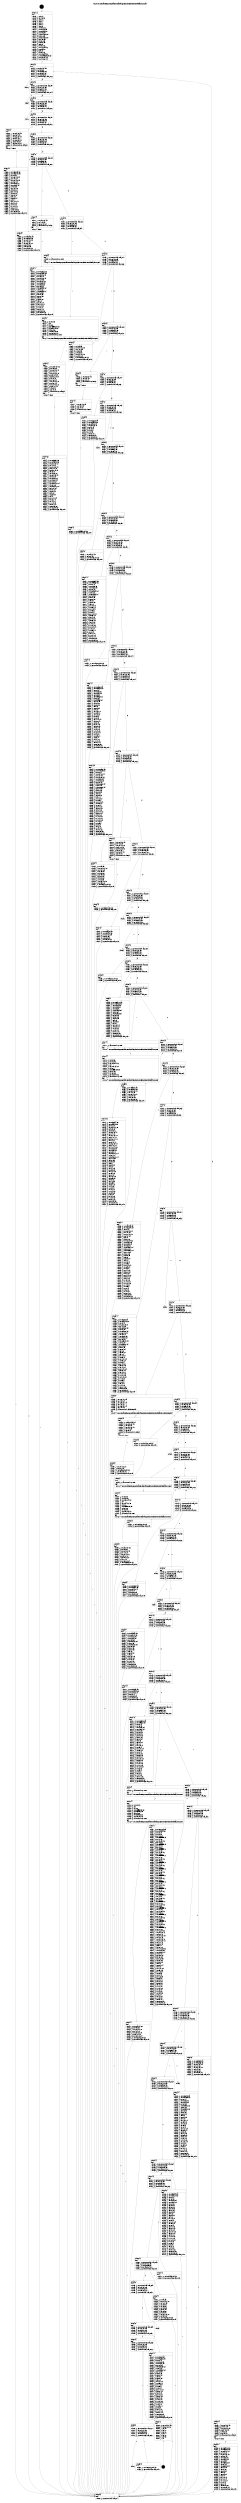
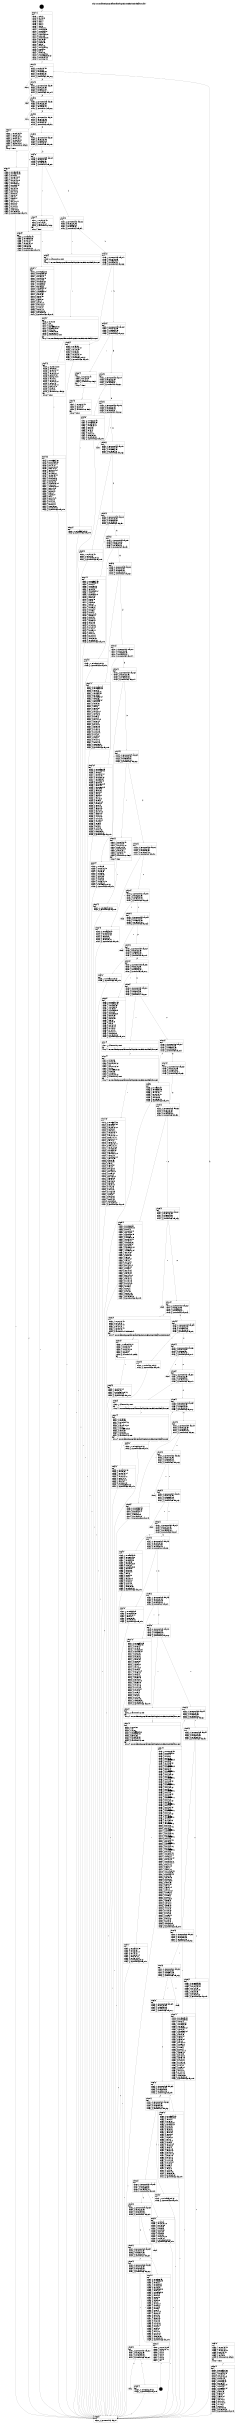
node "0x4025c5 [171]": removed
